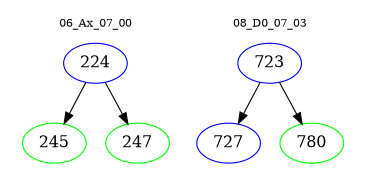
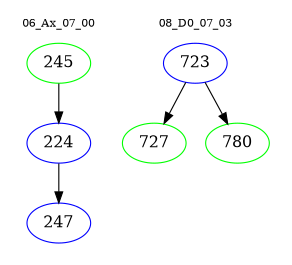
edge "224" -> "245": reversed
node "247": color green -> blue
node "727": color blue -> green
